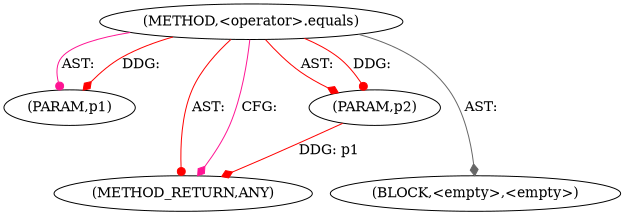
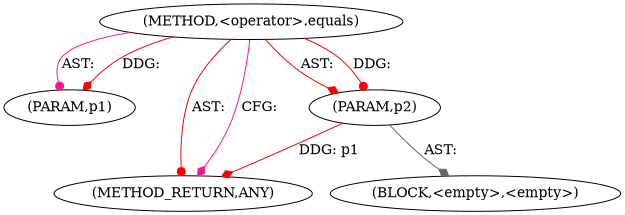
edge "(METHOD,<operator>.equals)" -> "(BLOCK,<empty>,<empty>)": now "(PARAM,p2)" -> "(BLOCK,<empty>,<empty>)"
